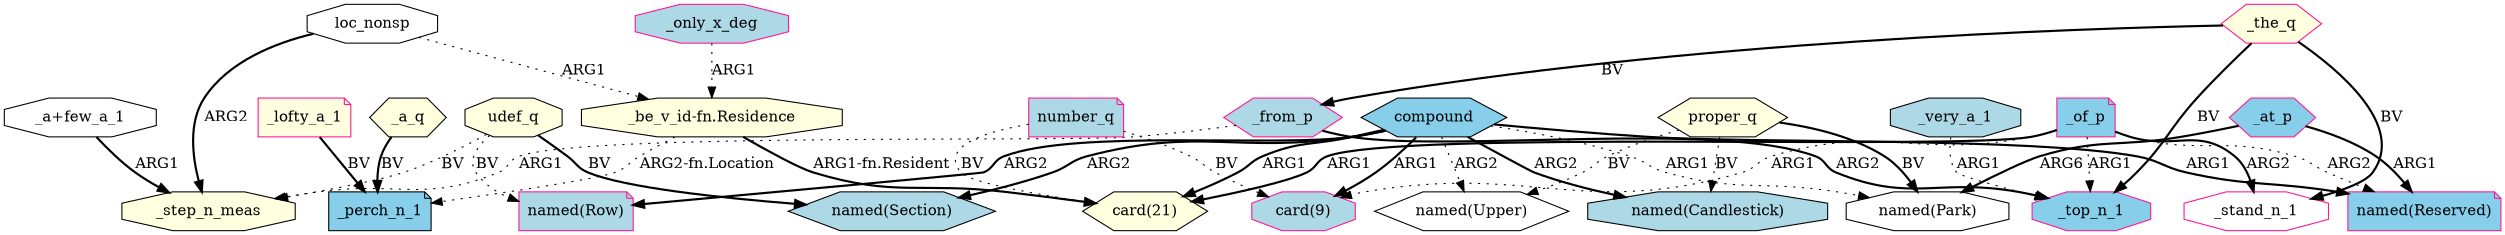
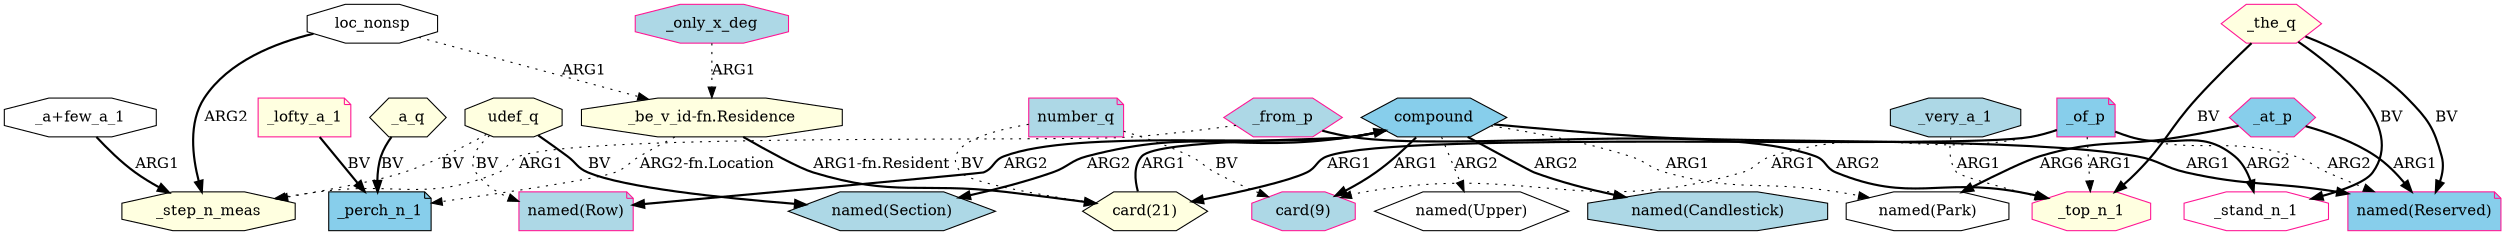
edge "_the_q" -> "_from_p": now "_the_q" -> "named(Reserved)"
node "proper_q": removed
edge "compound" -> "card(21)": reversed
node "_top_n_1": fillcolor skyblue -> lightyellow
